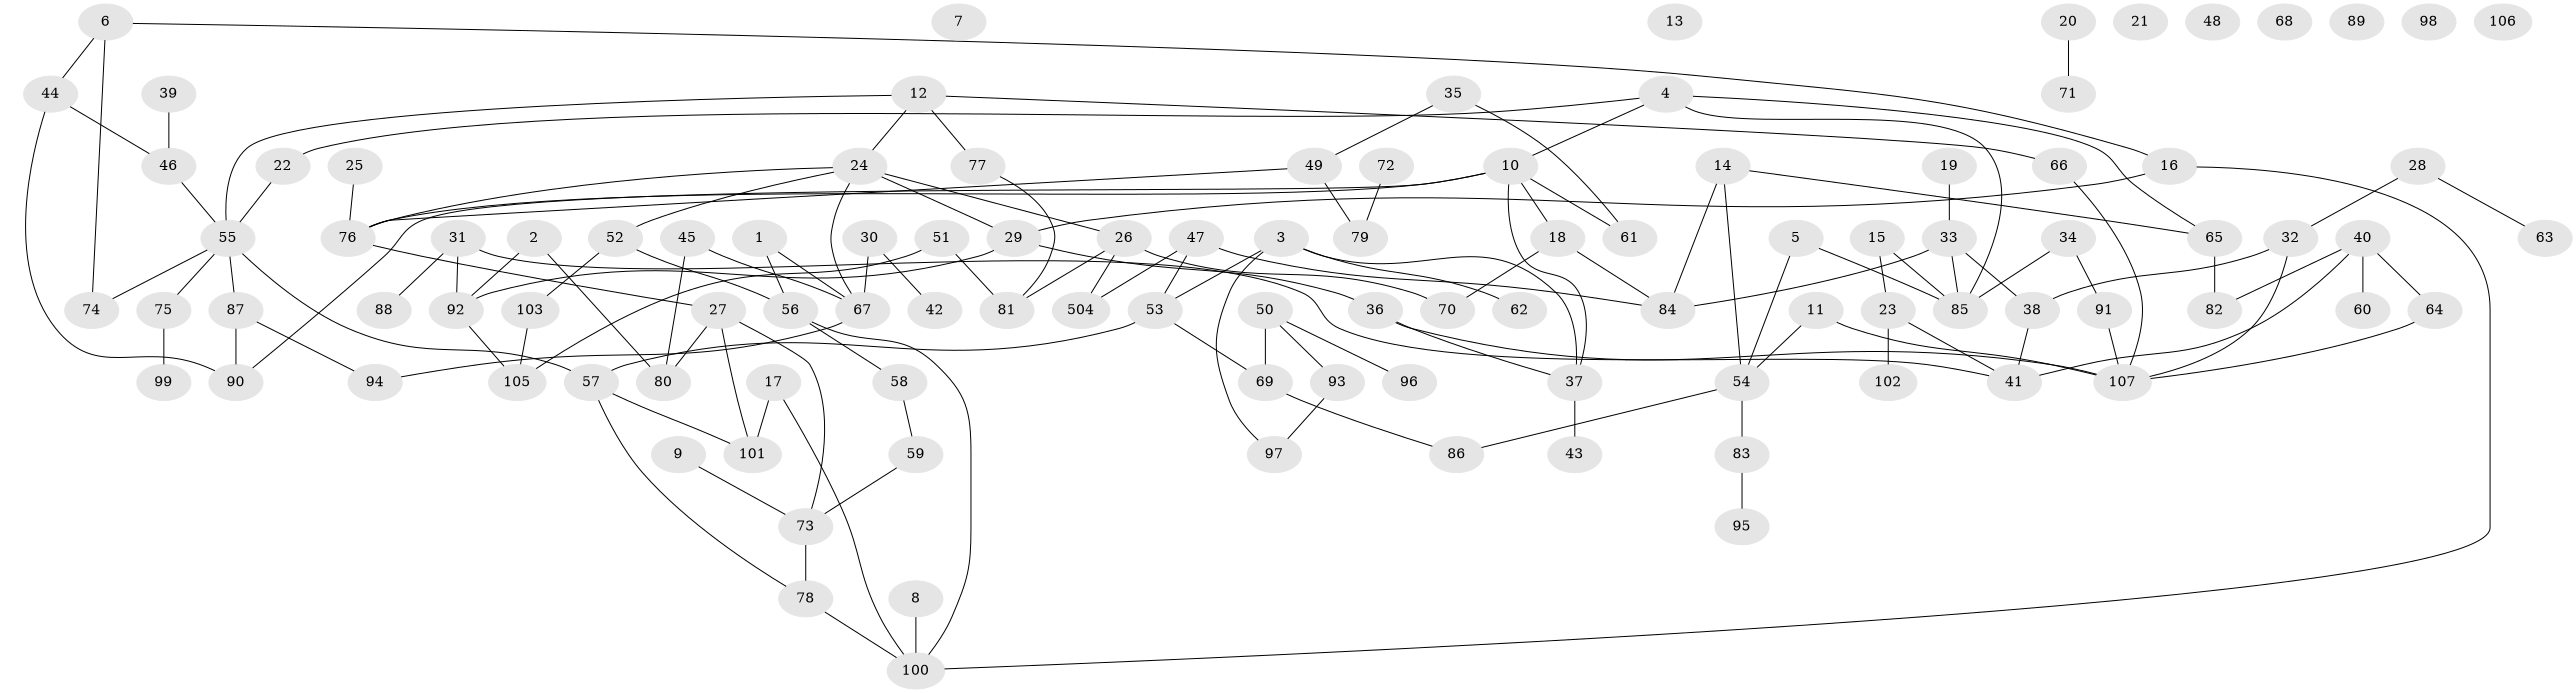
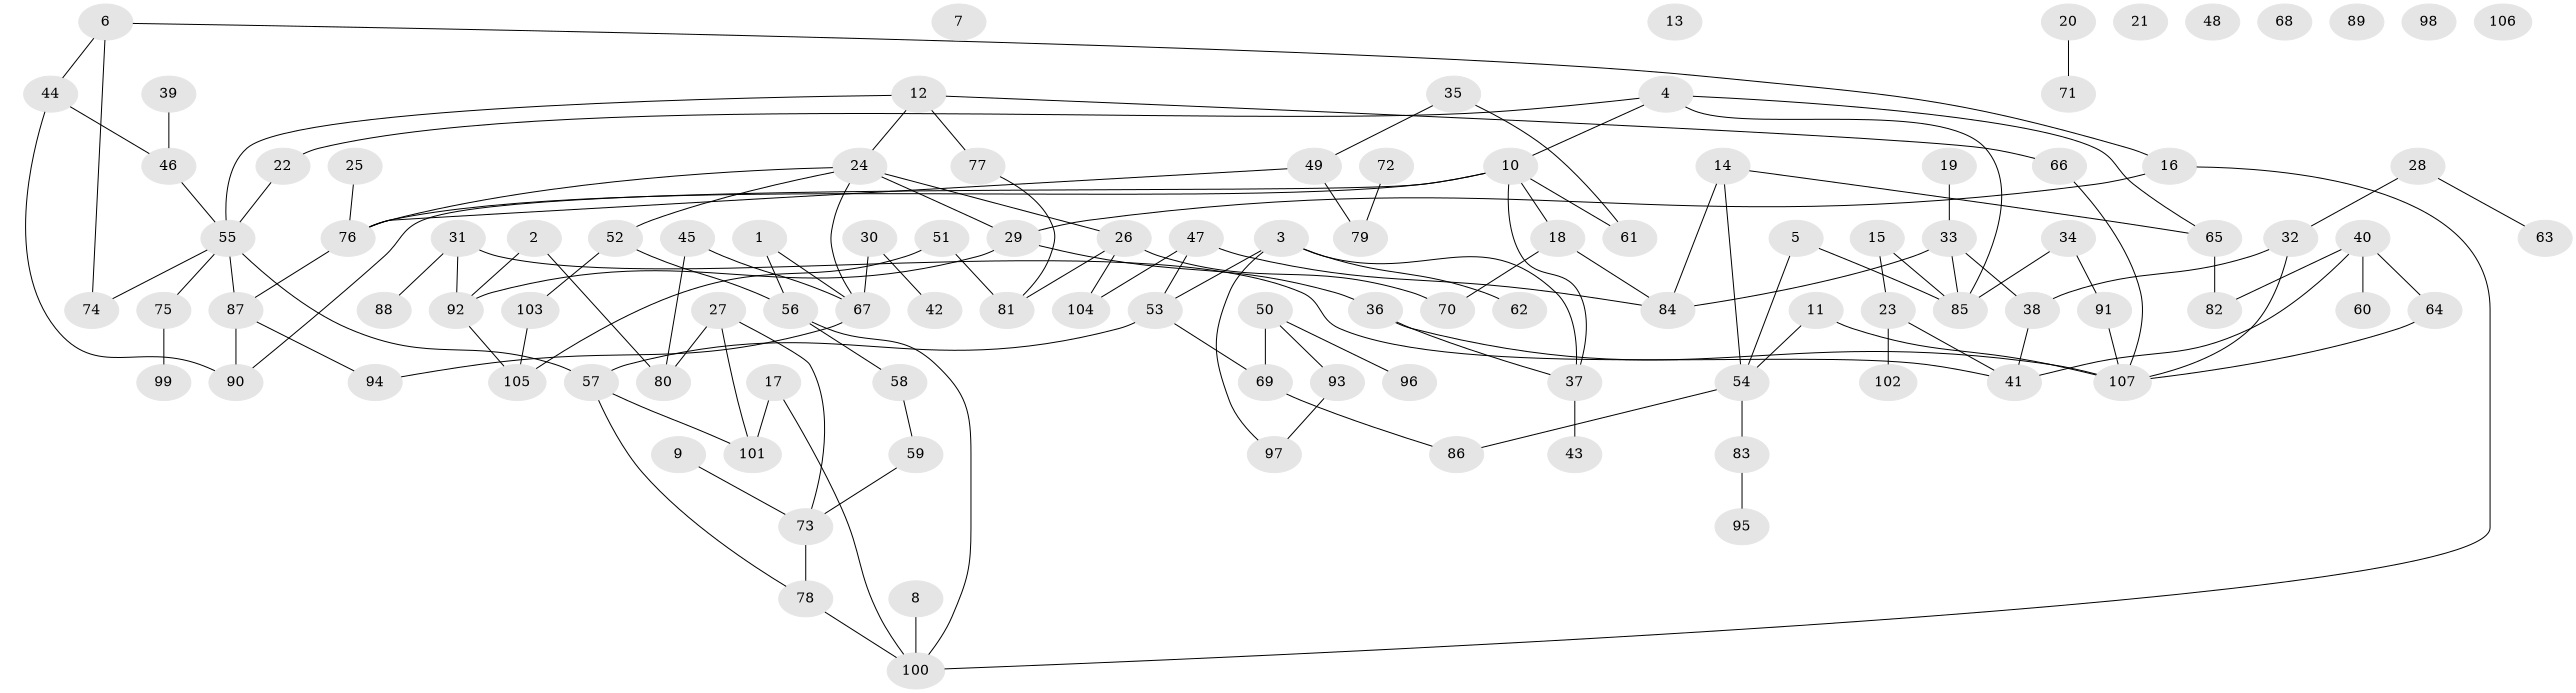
edge "76" -- "27": now "76" -- "87"
node "504": label "504" -> "104"
